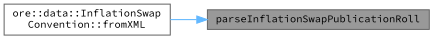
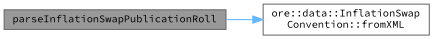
edge "ore::data::InflationSwap Convention::fromXML" -> "parseInflationSwapPublicationRoll": reversed
